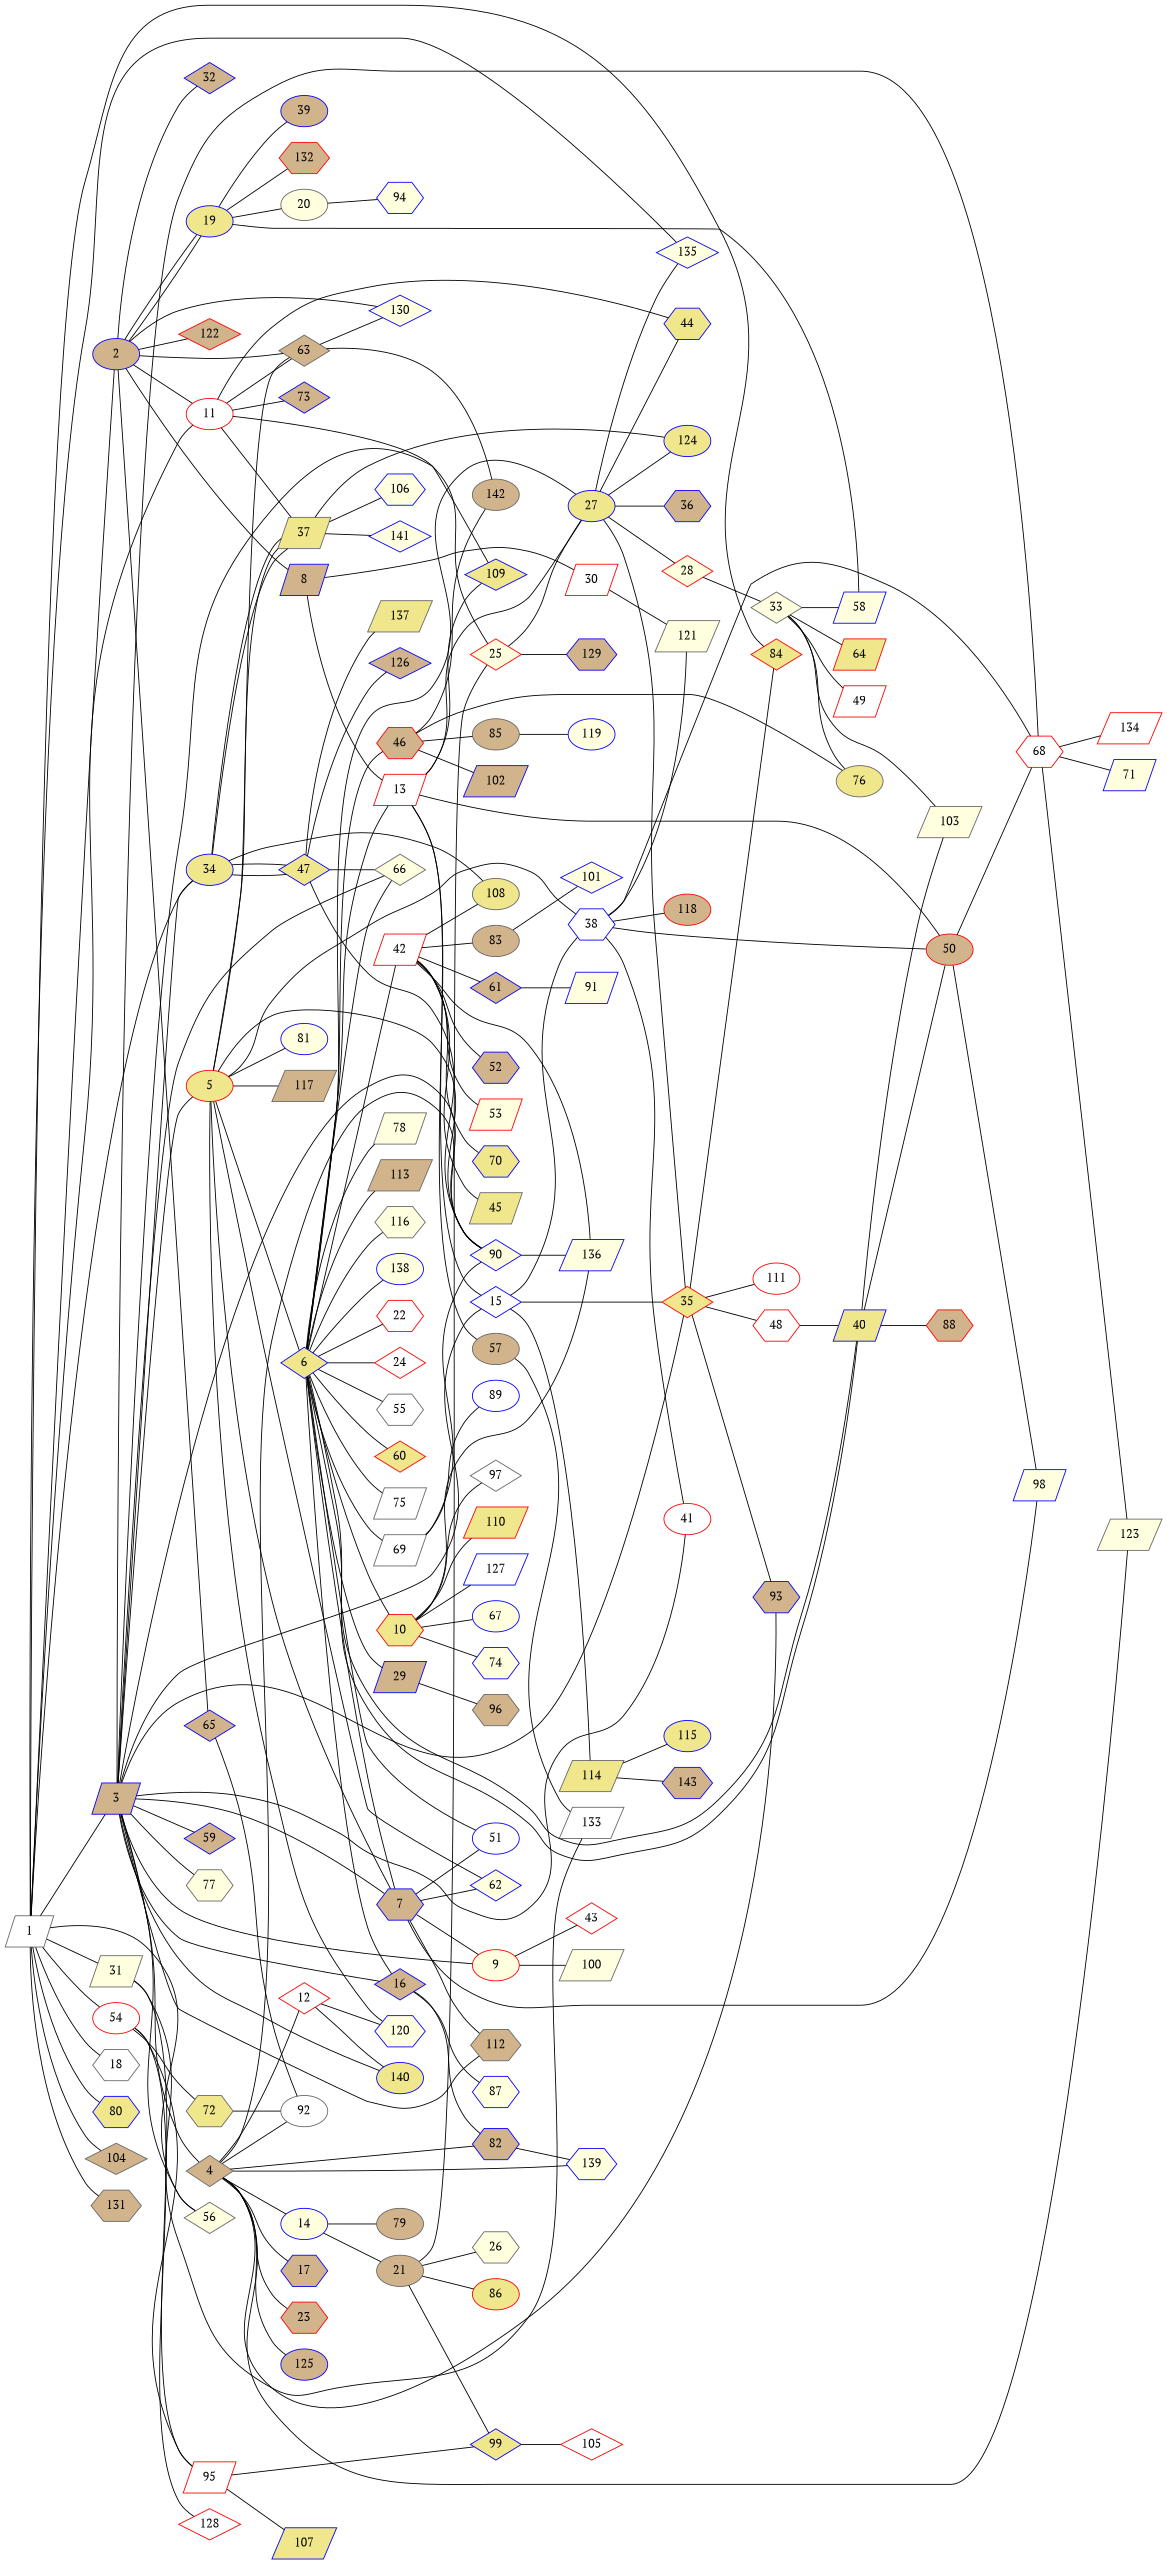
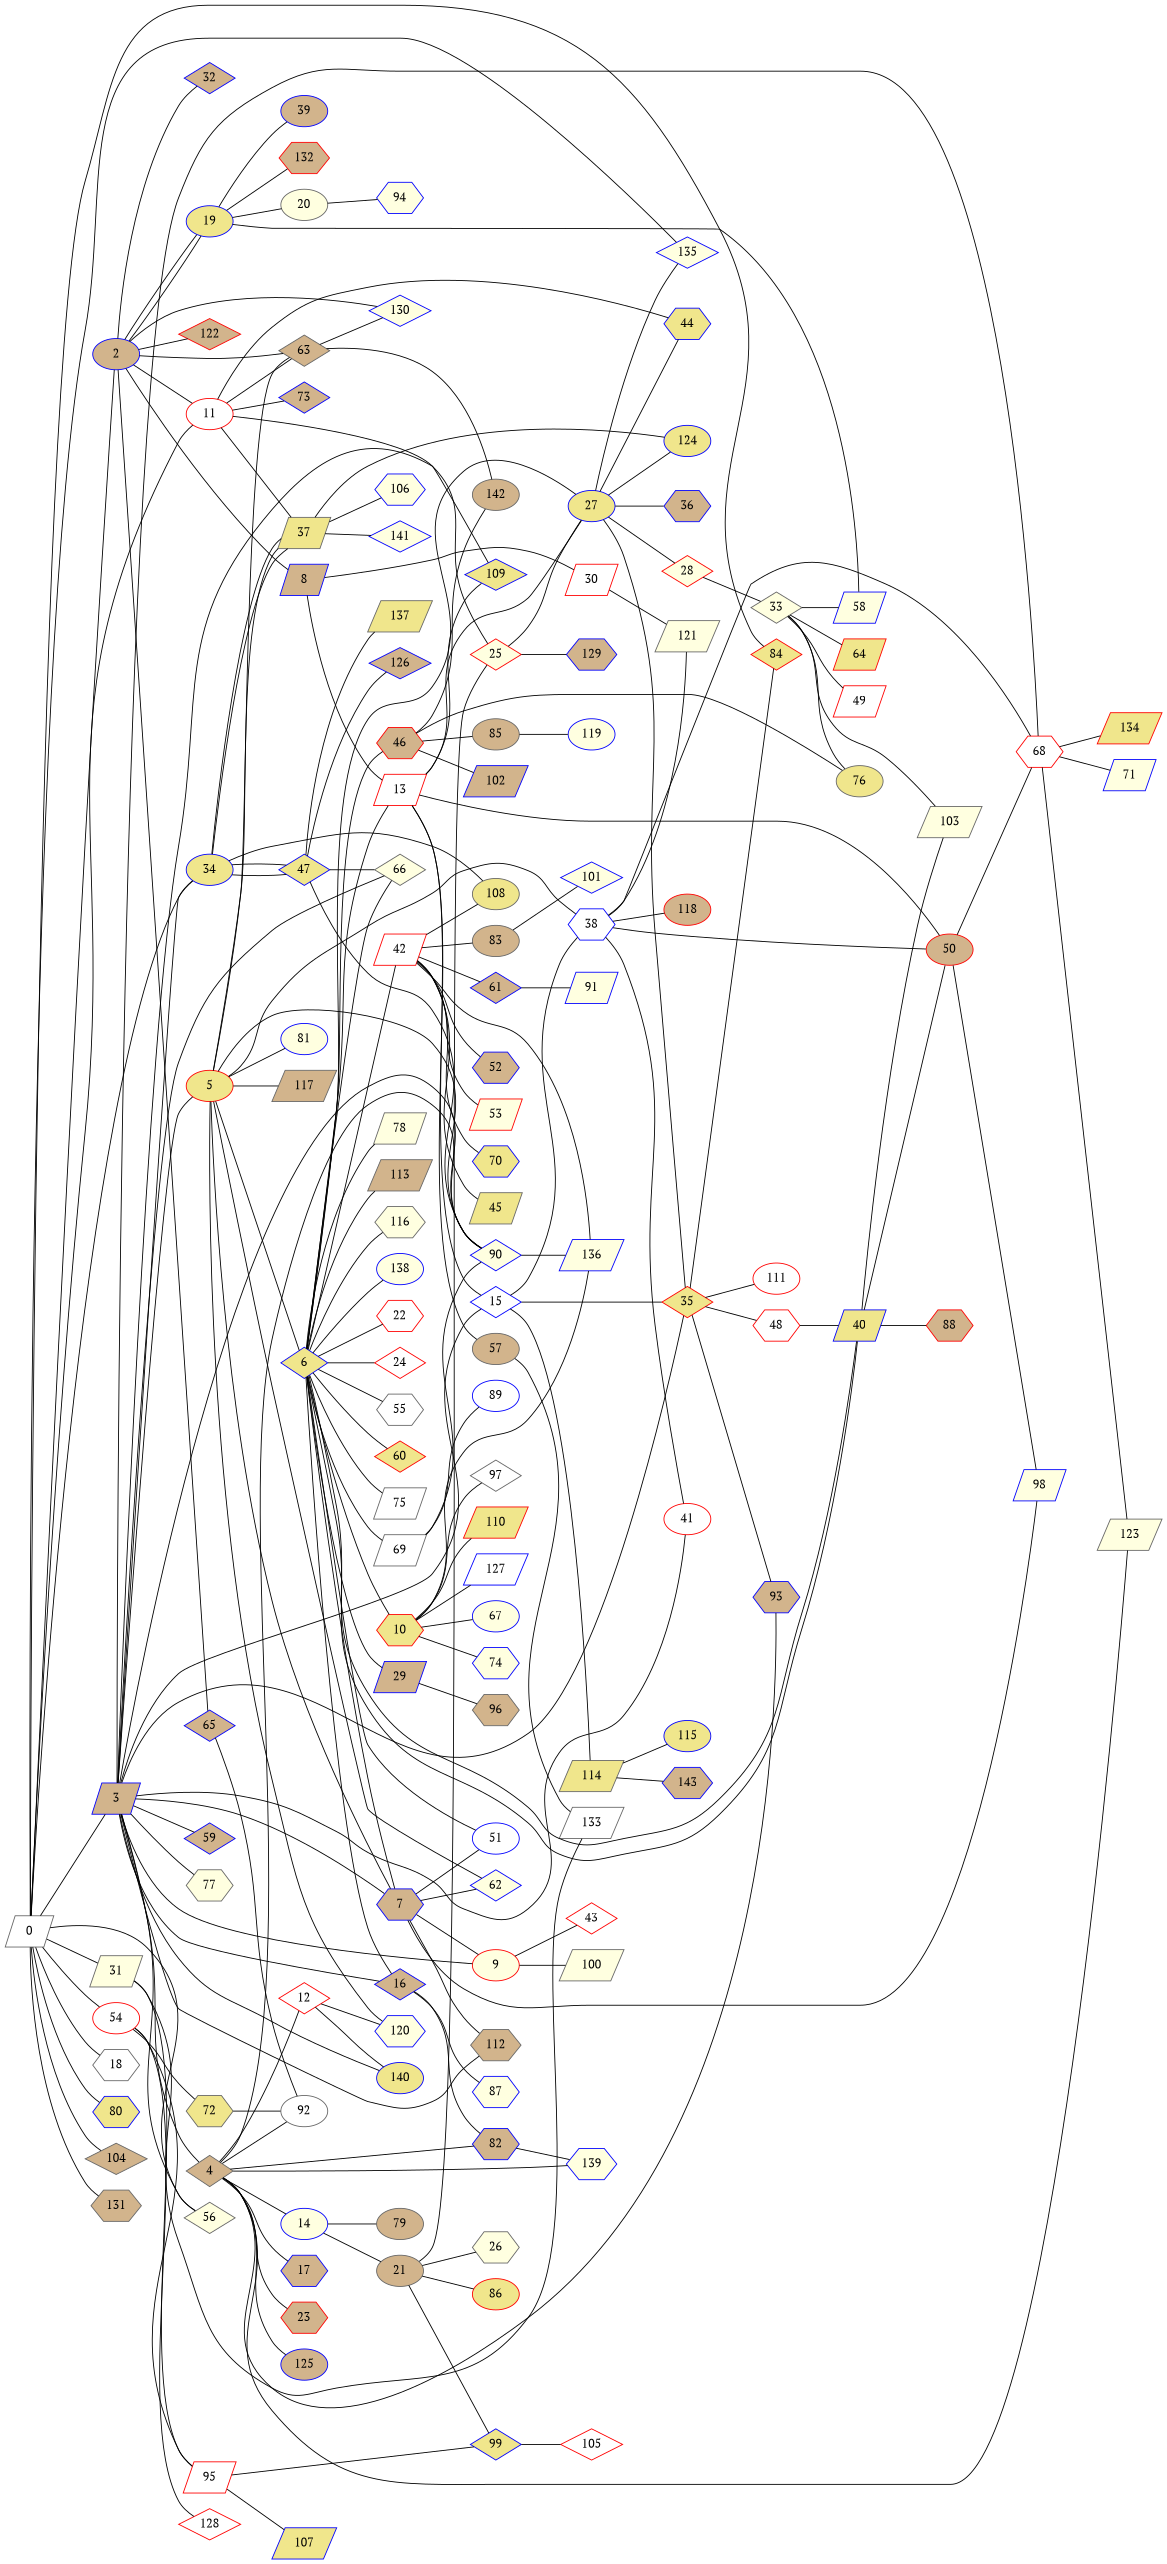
node "134": fillcolor white -> khaki
node "1": label "1" -> "0"
